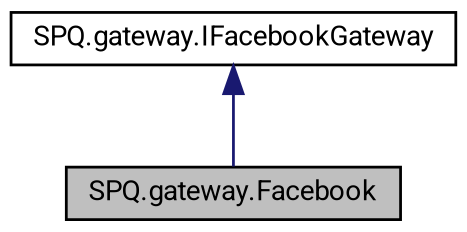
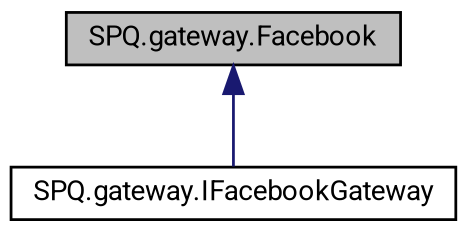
edge "SPQ.gateway.Facebook" -> "SPQ.gateway.IFacebookGateway": reversed
